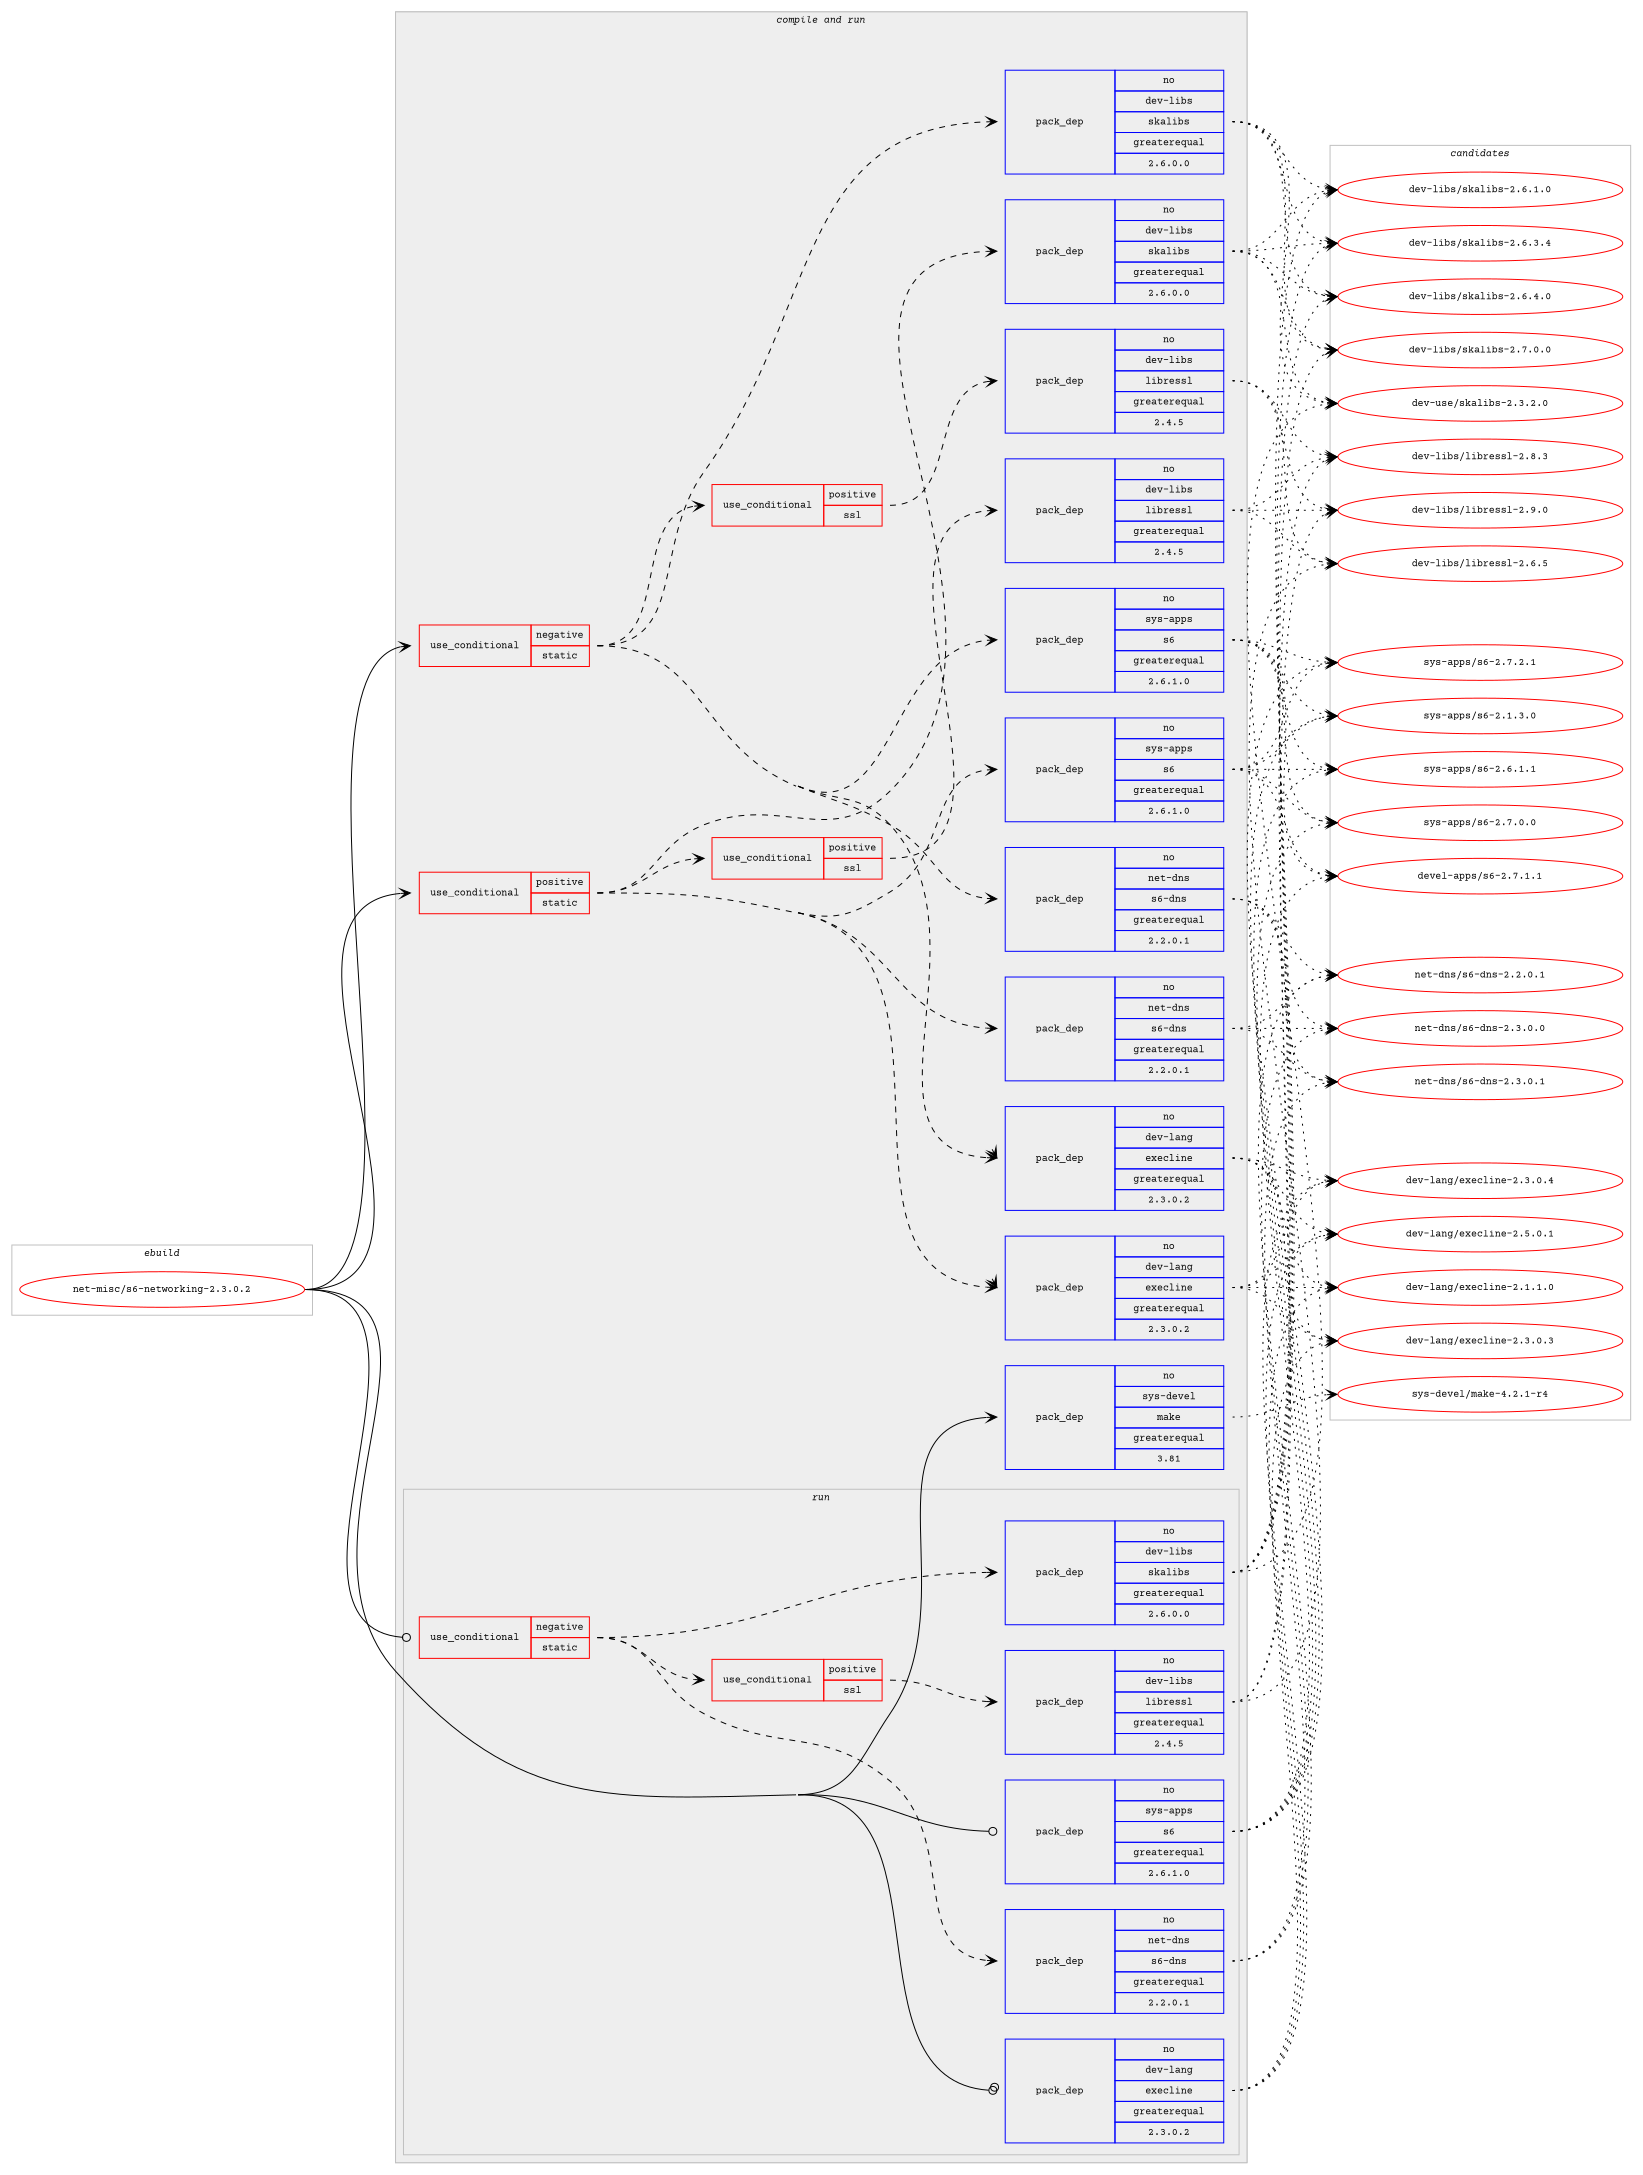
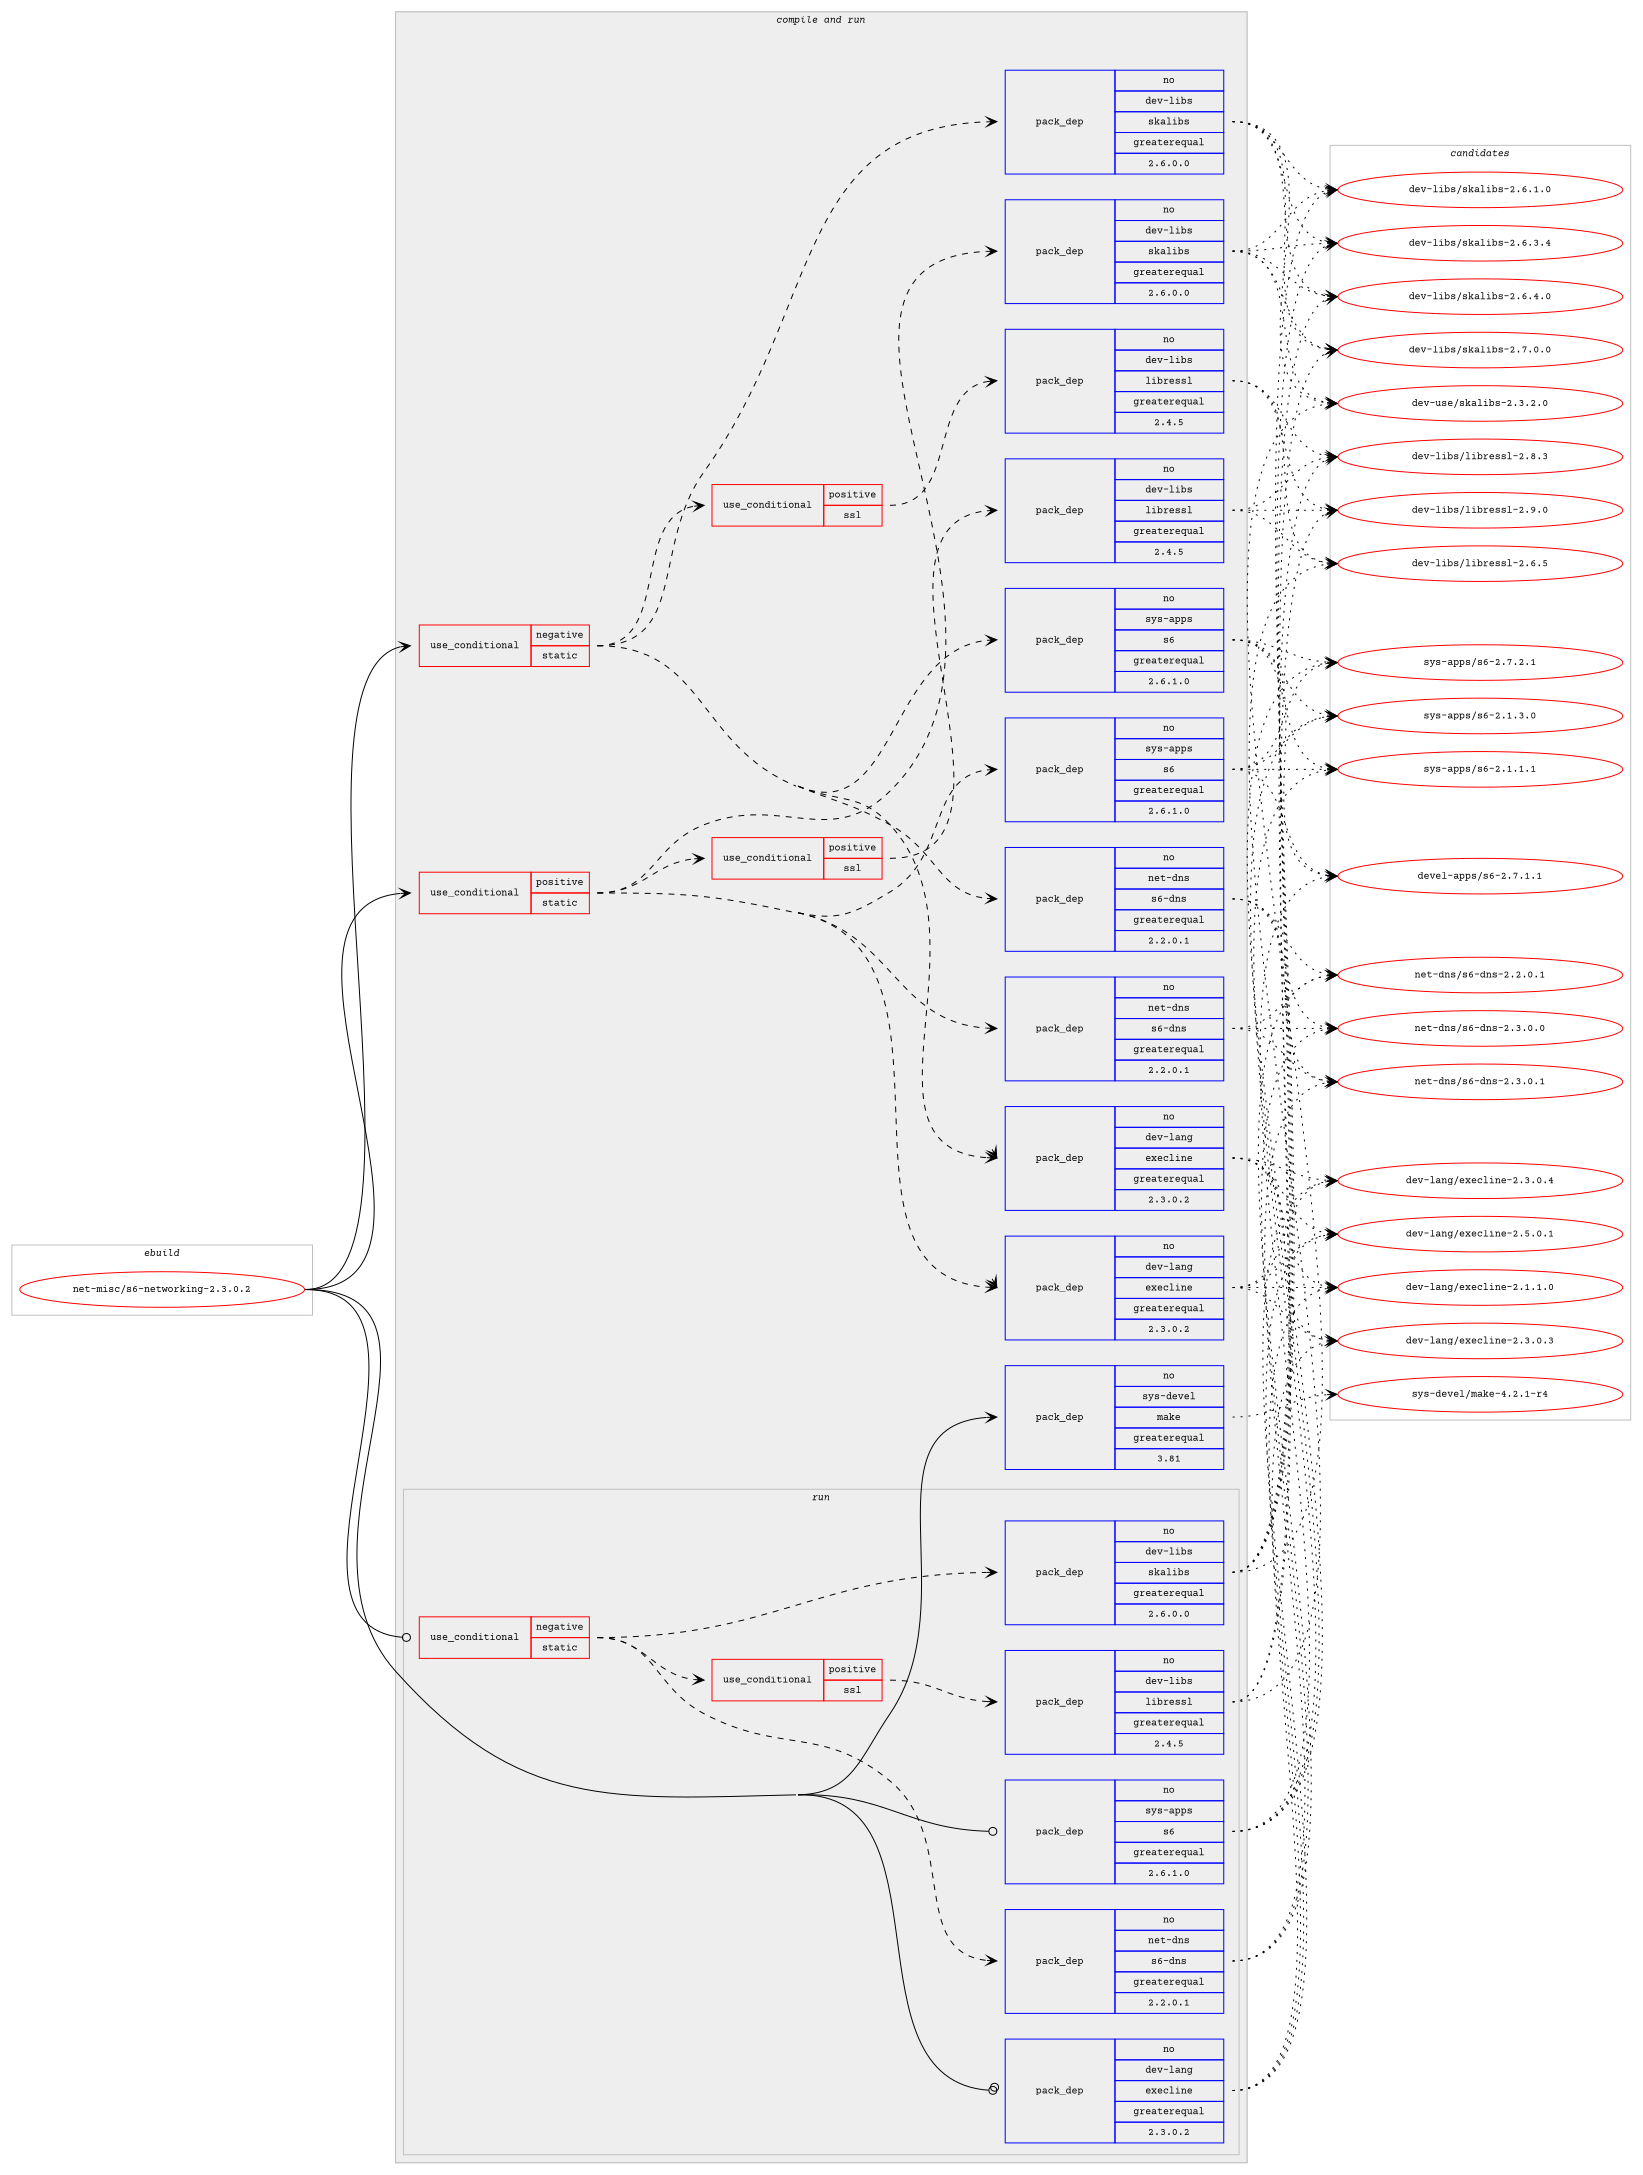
node "sys-apps/s6-2.6.1.1": label "sys-apps/s6-2.6.1.1" -> "sys-apps/s6-2.1.1.1"
node "sys-apps/s6-2.7.0.0": removed
